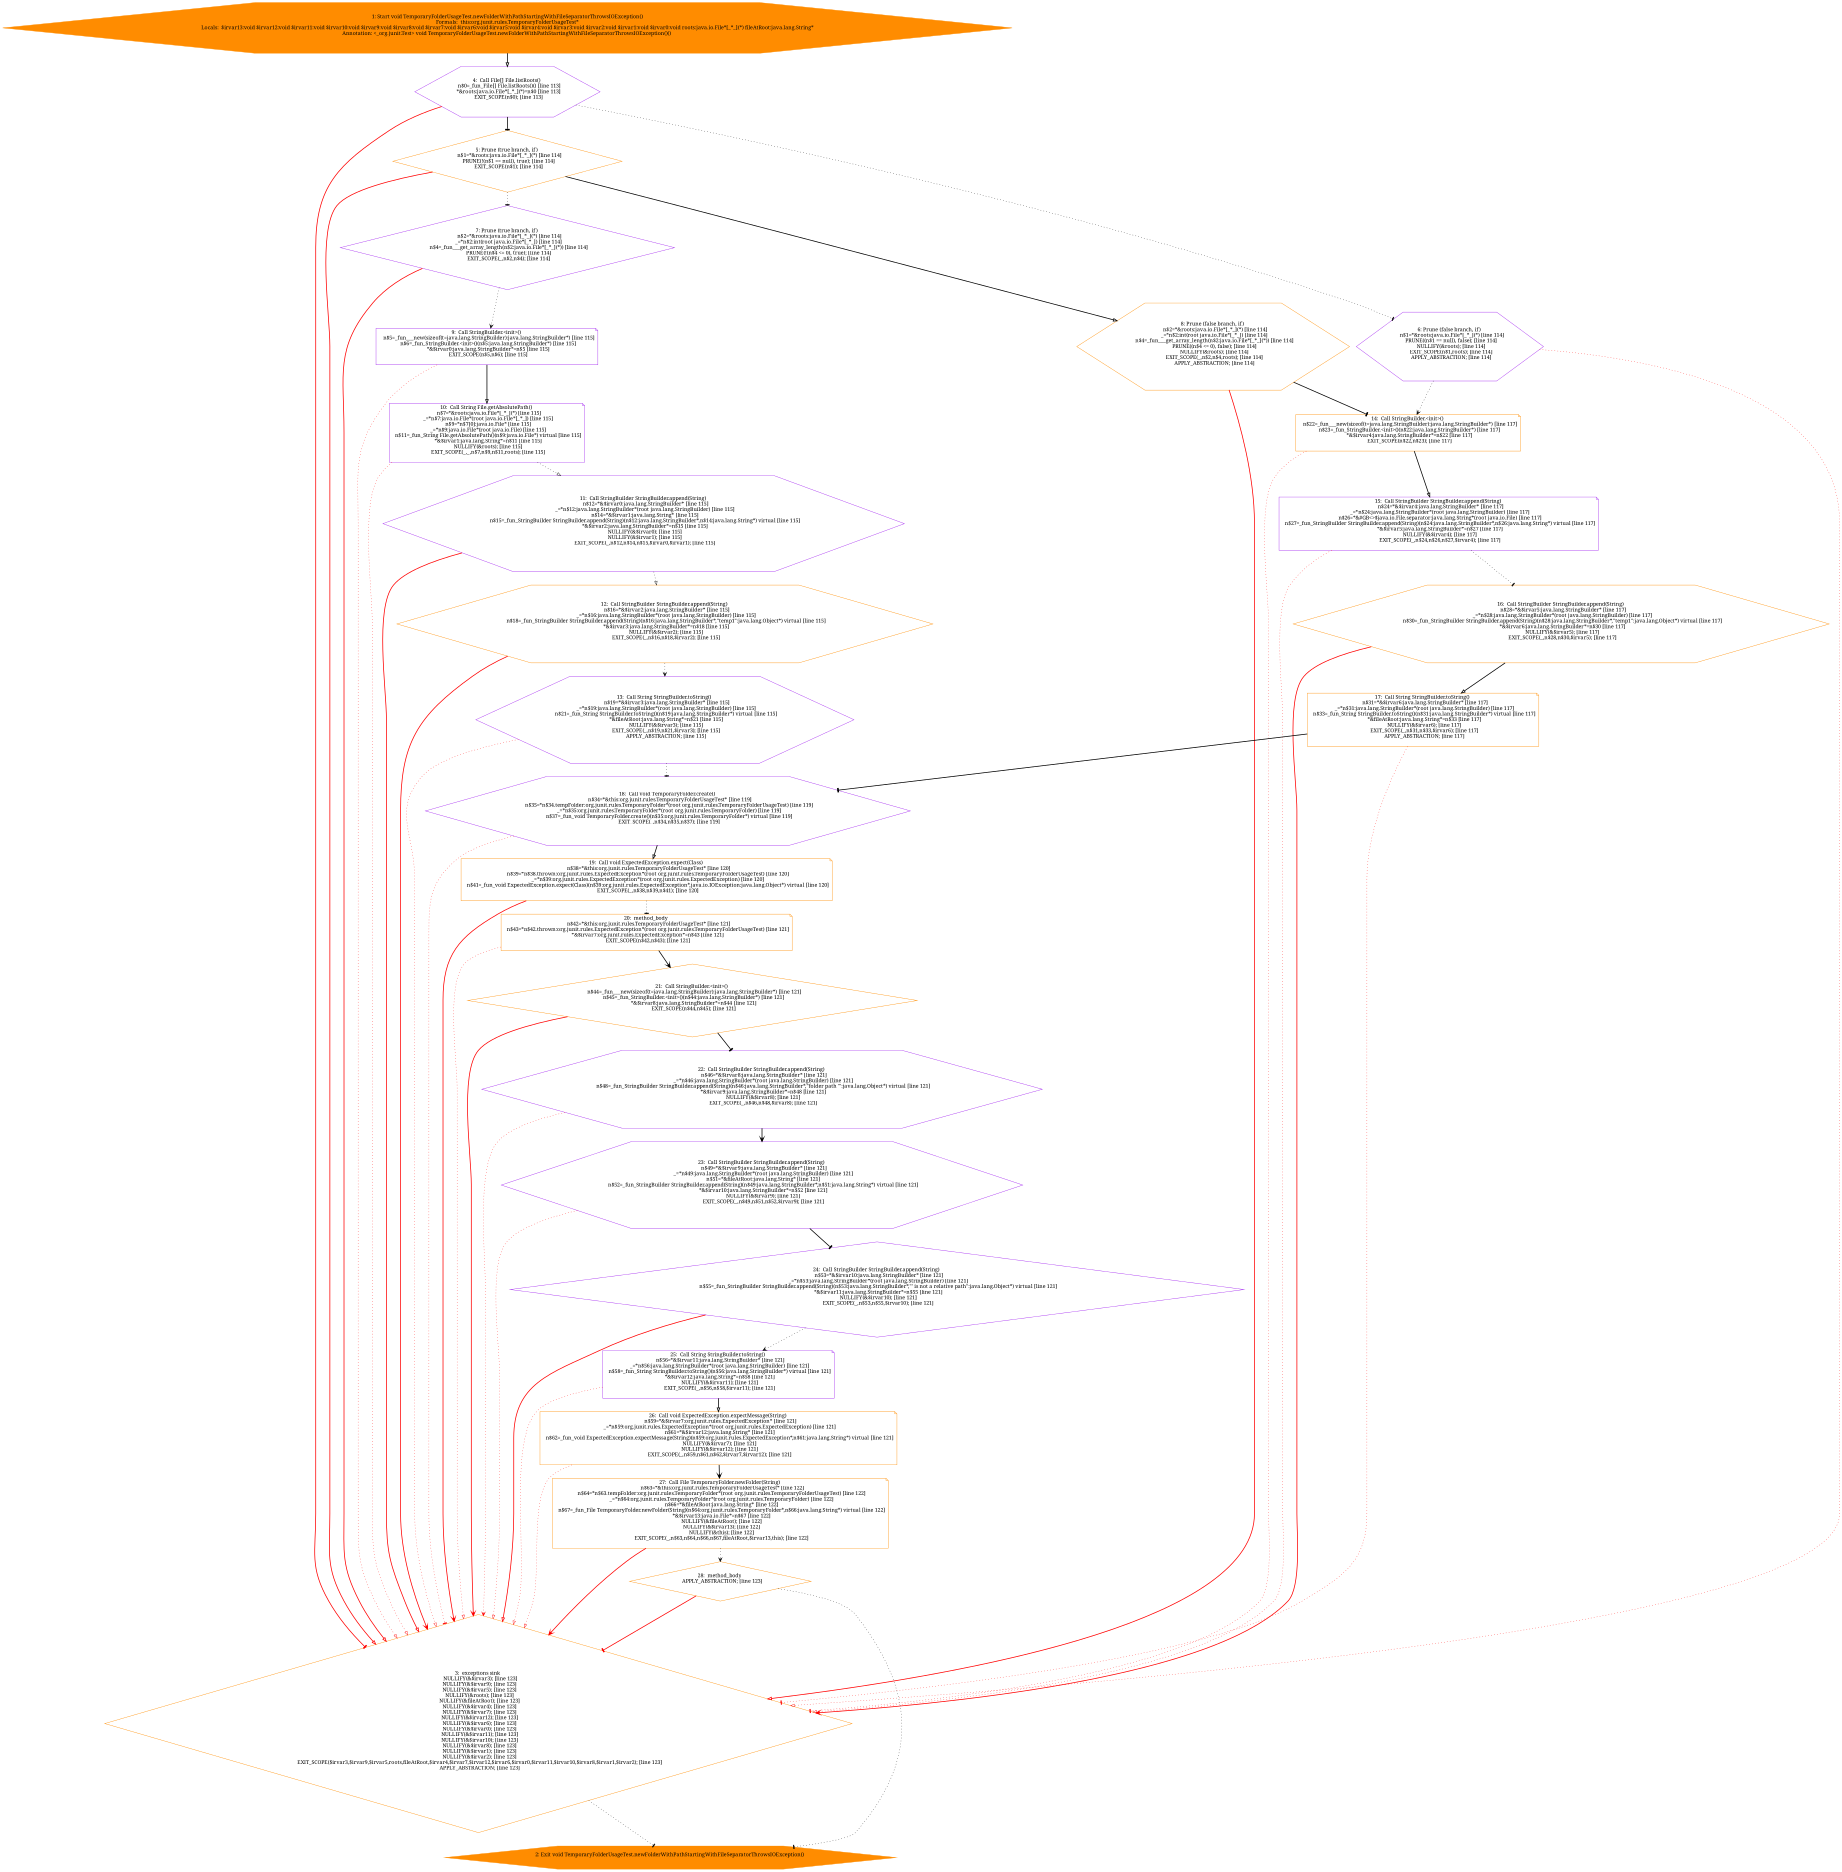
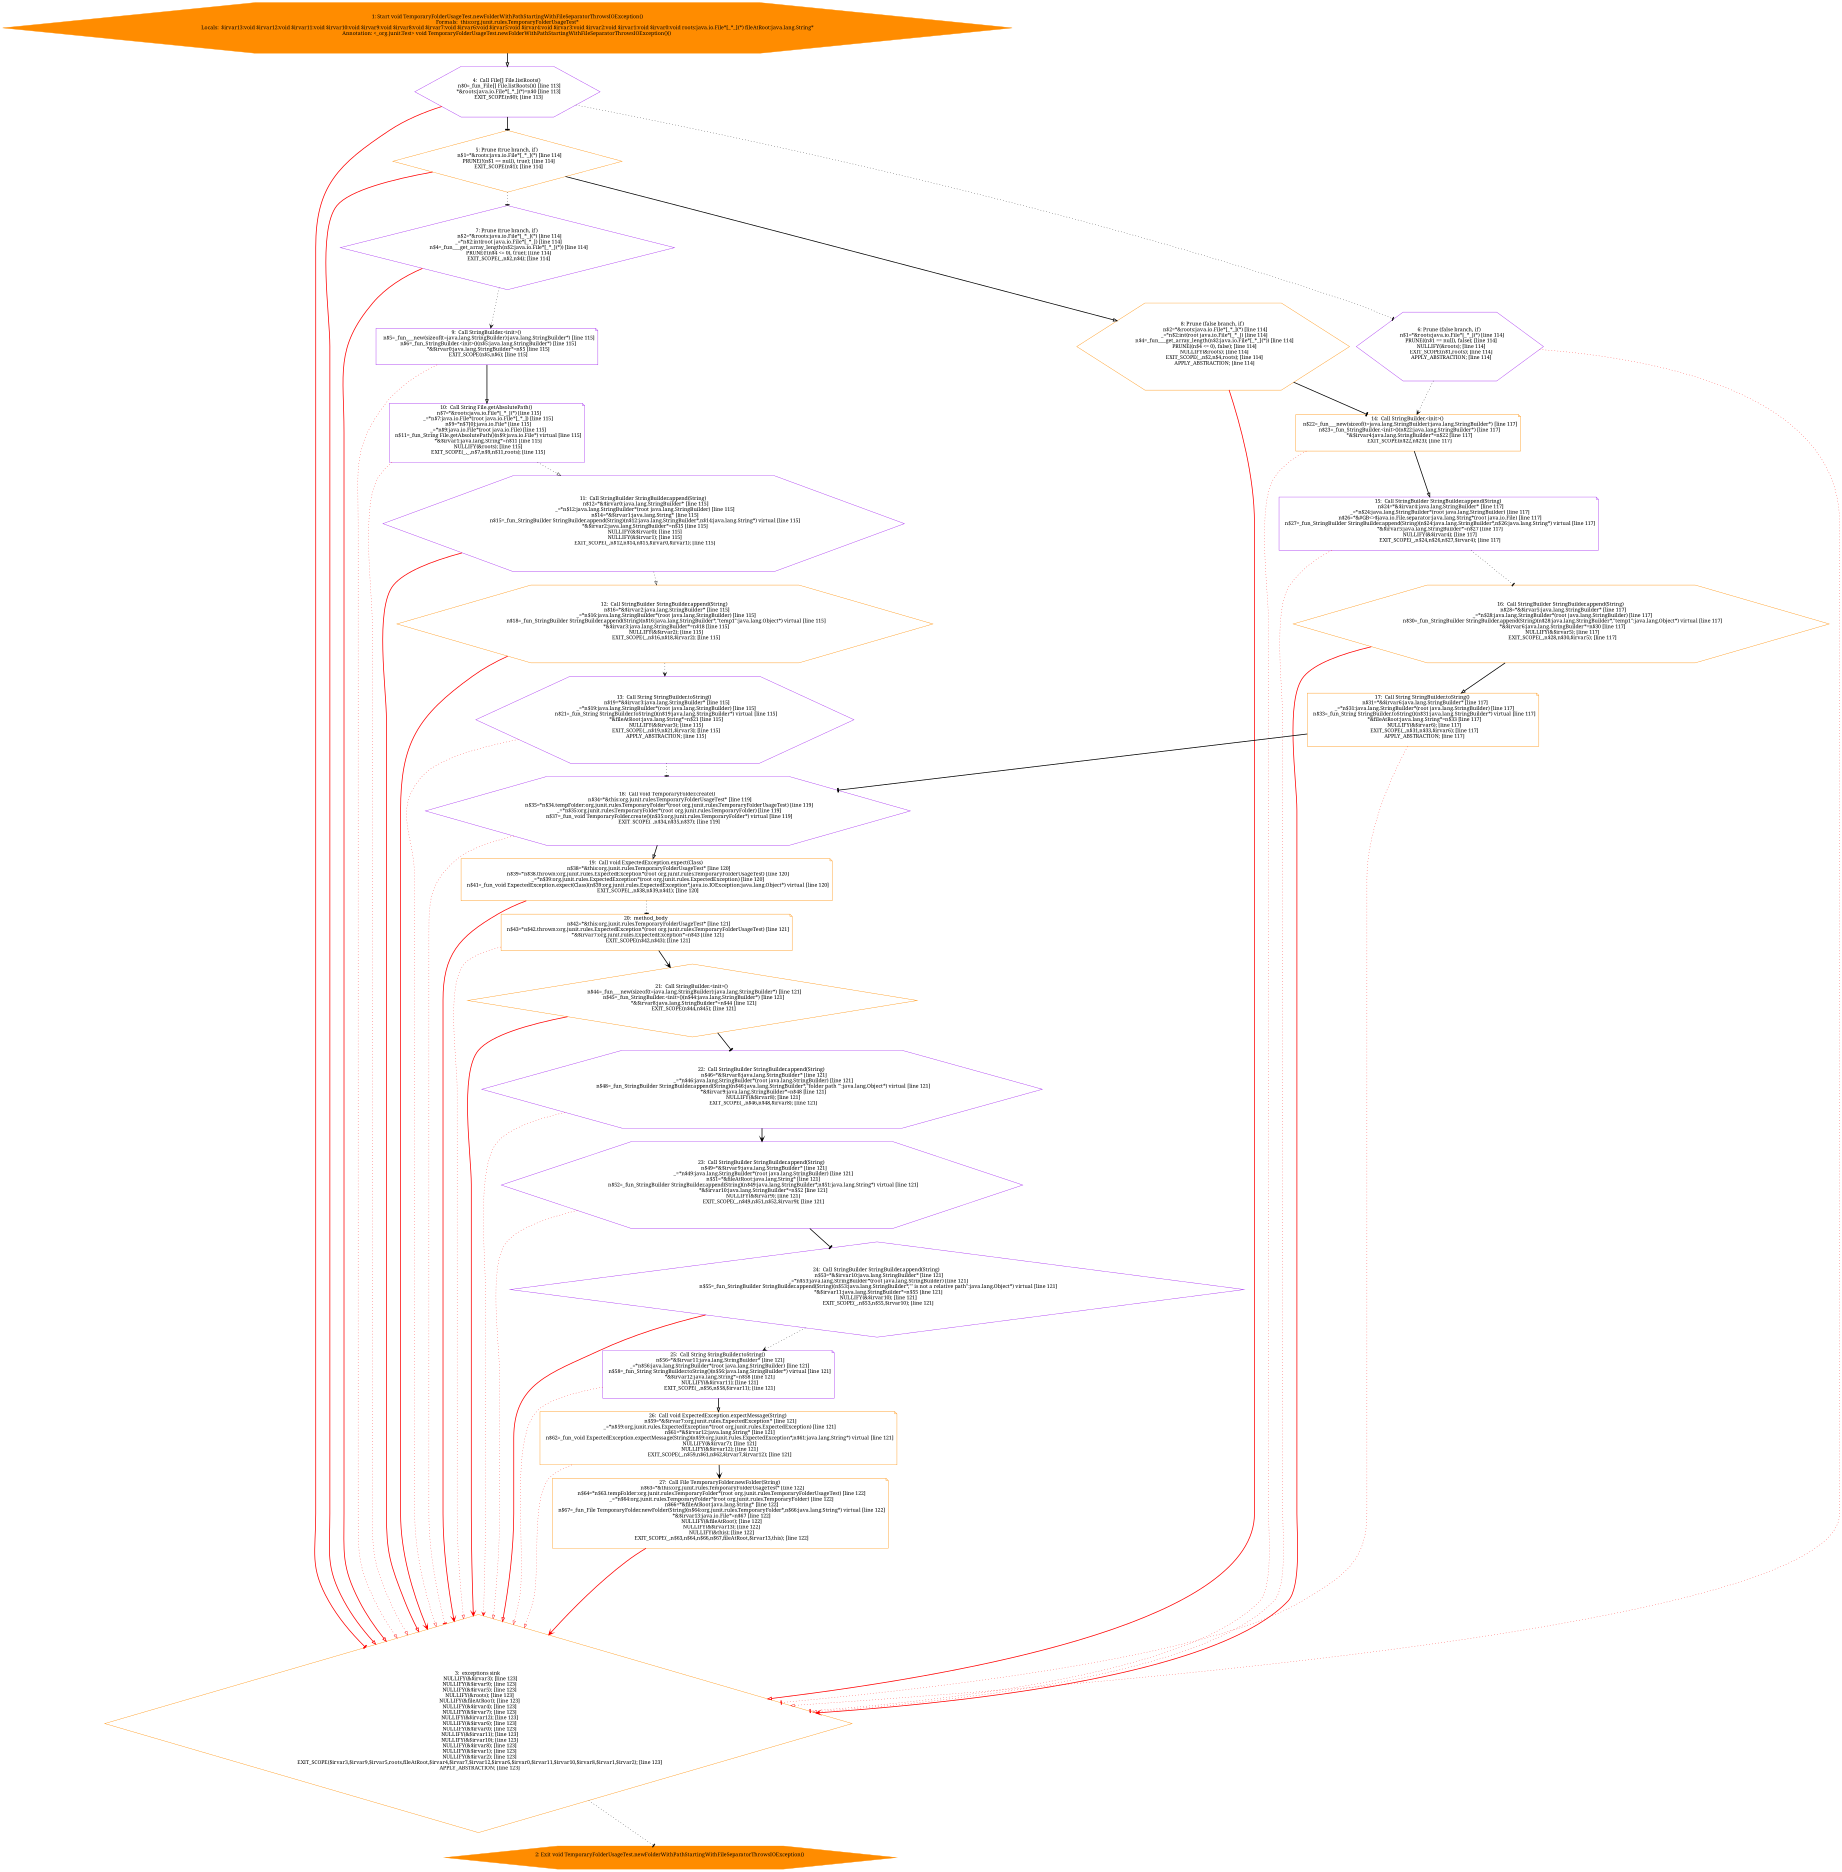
node "28:  method_body APPLY_ABSTRACTION; [line 123]": removed
